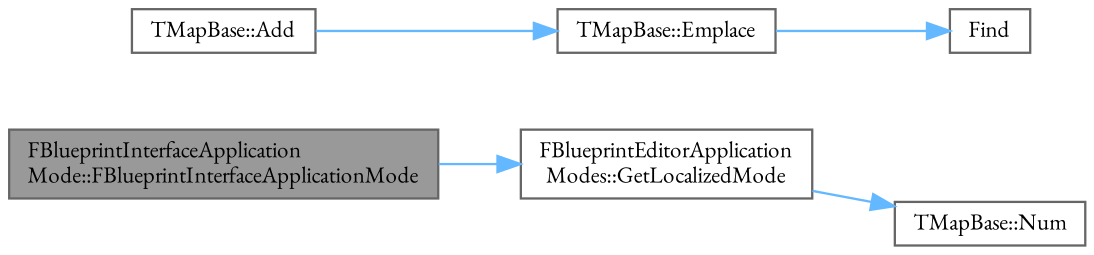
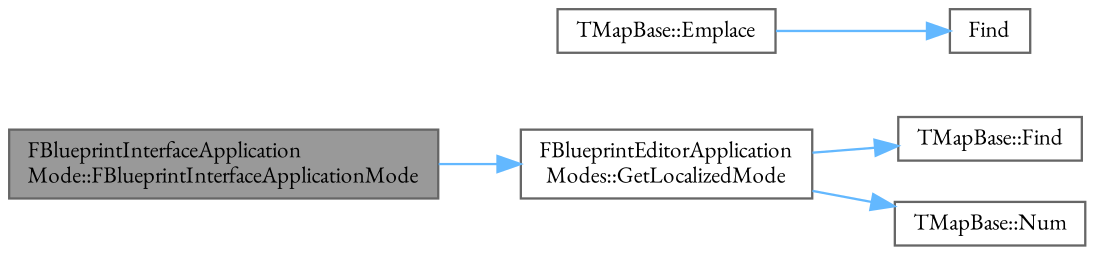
node "TMapBase::Add": removed
node "TMapBase::Find": added
